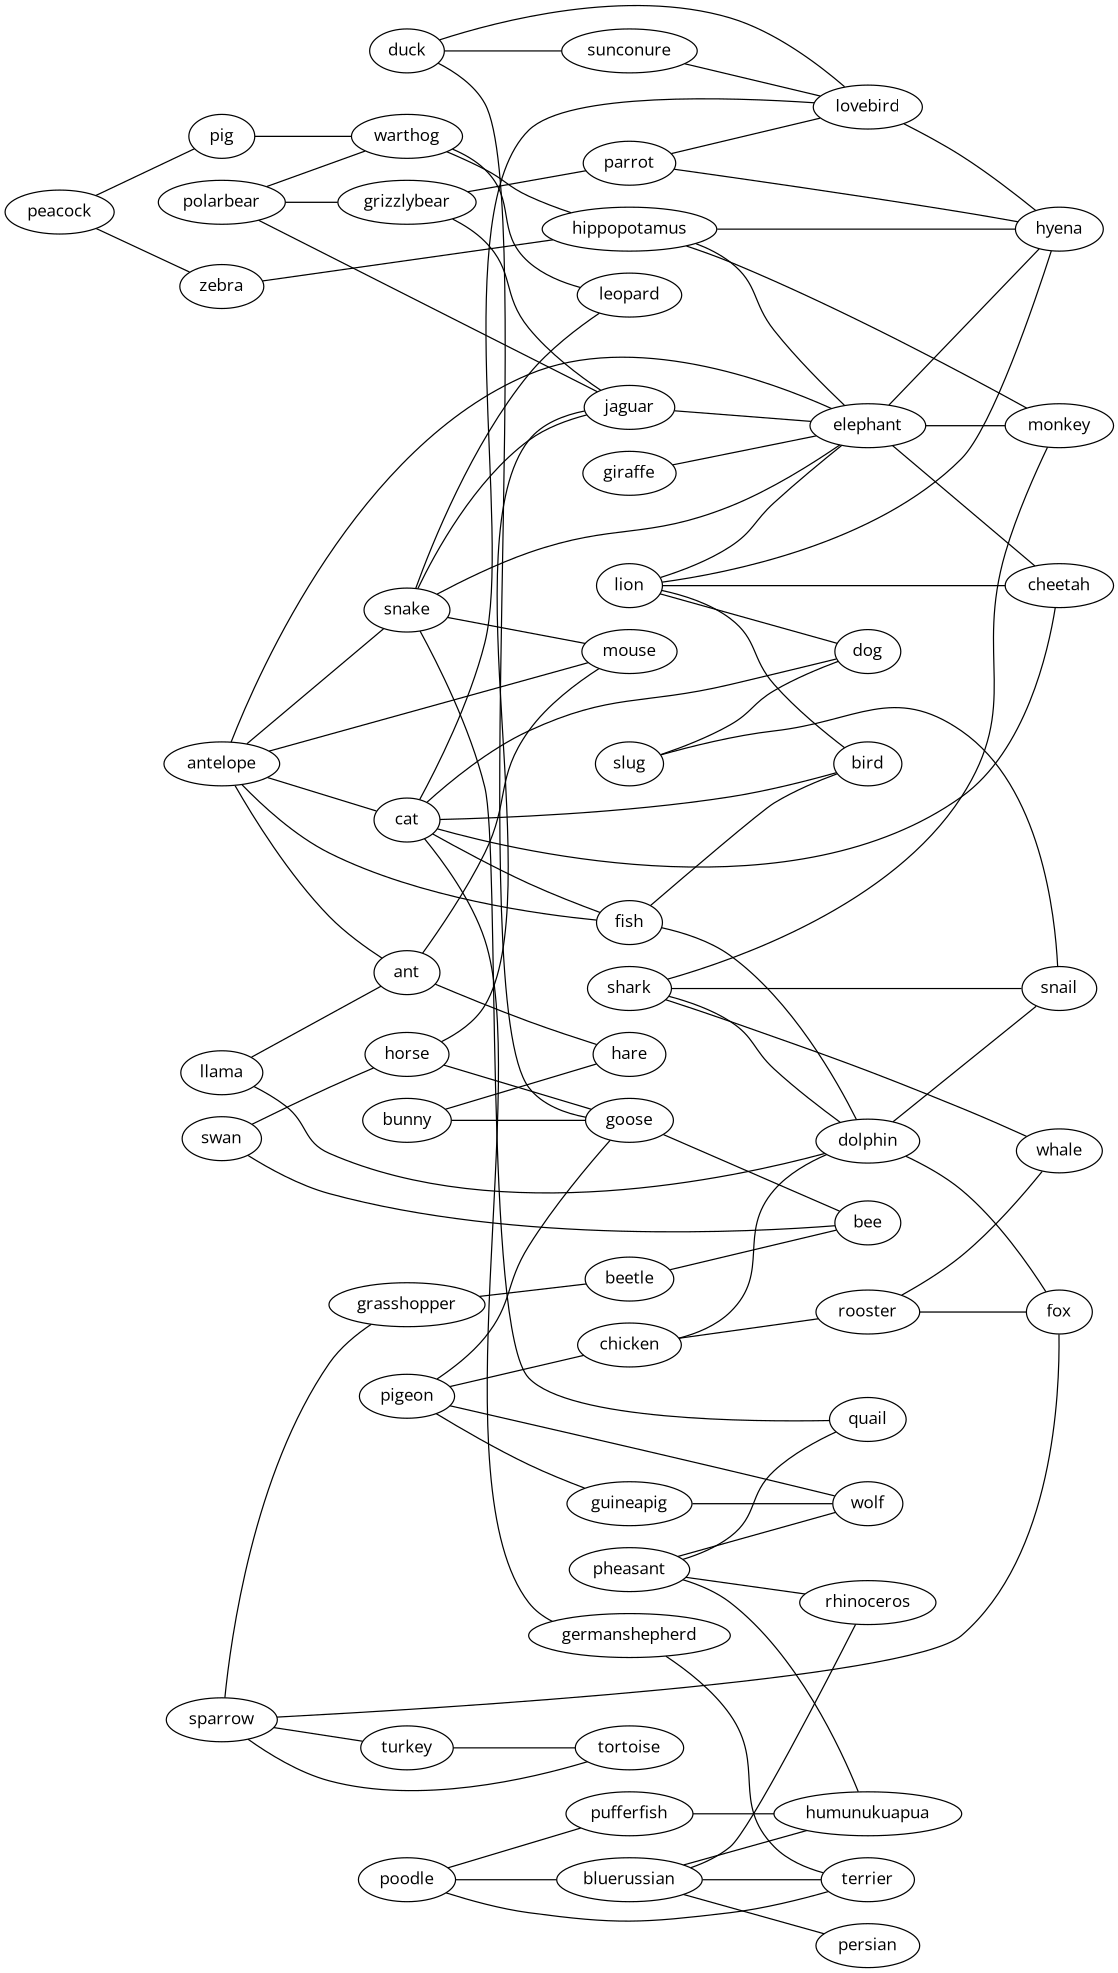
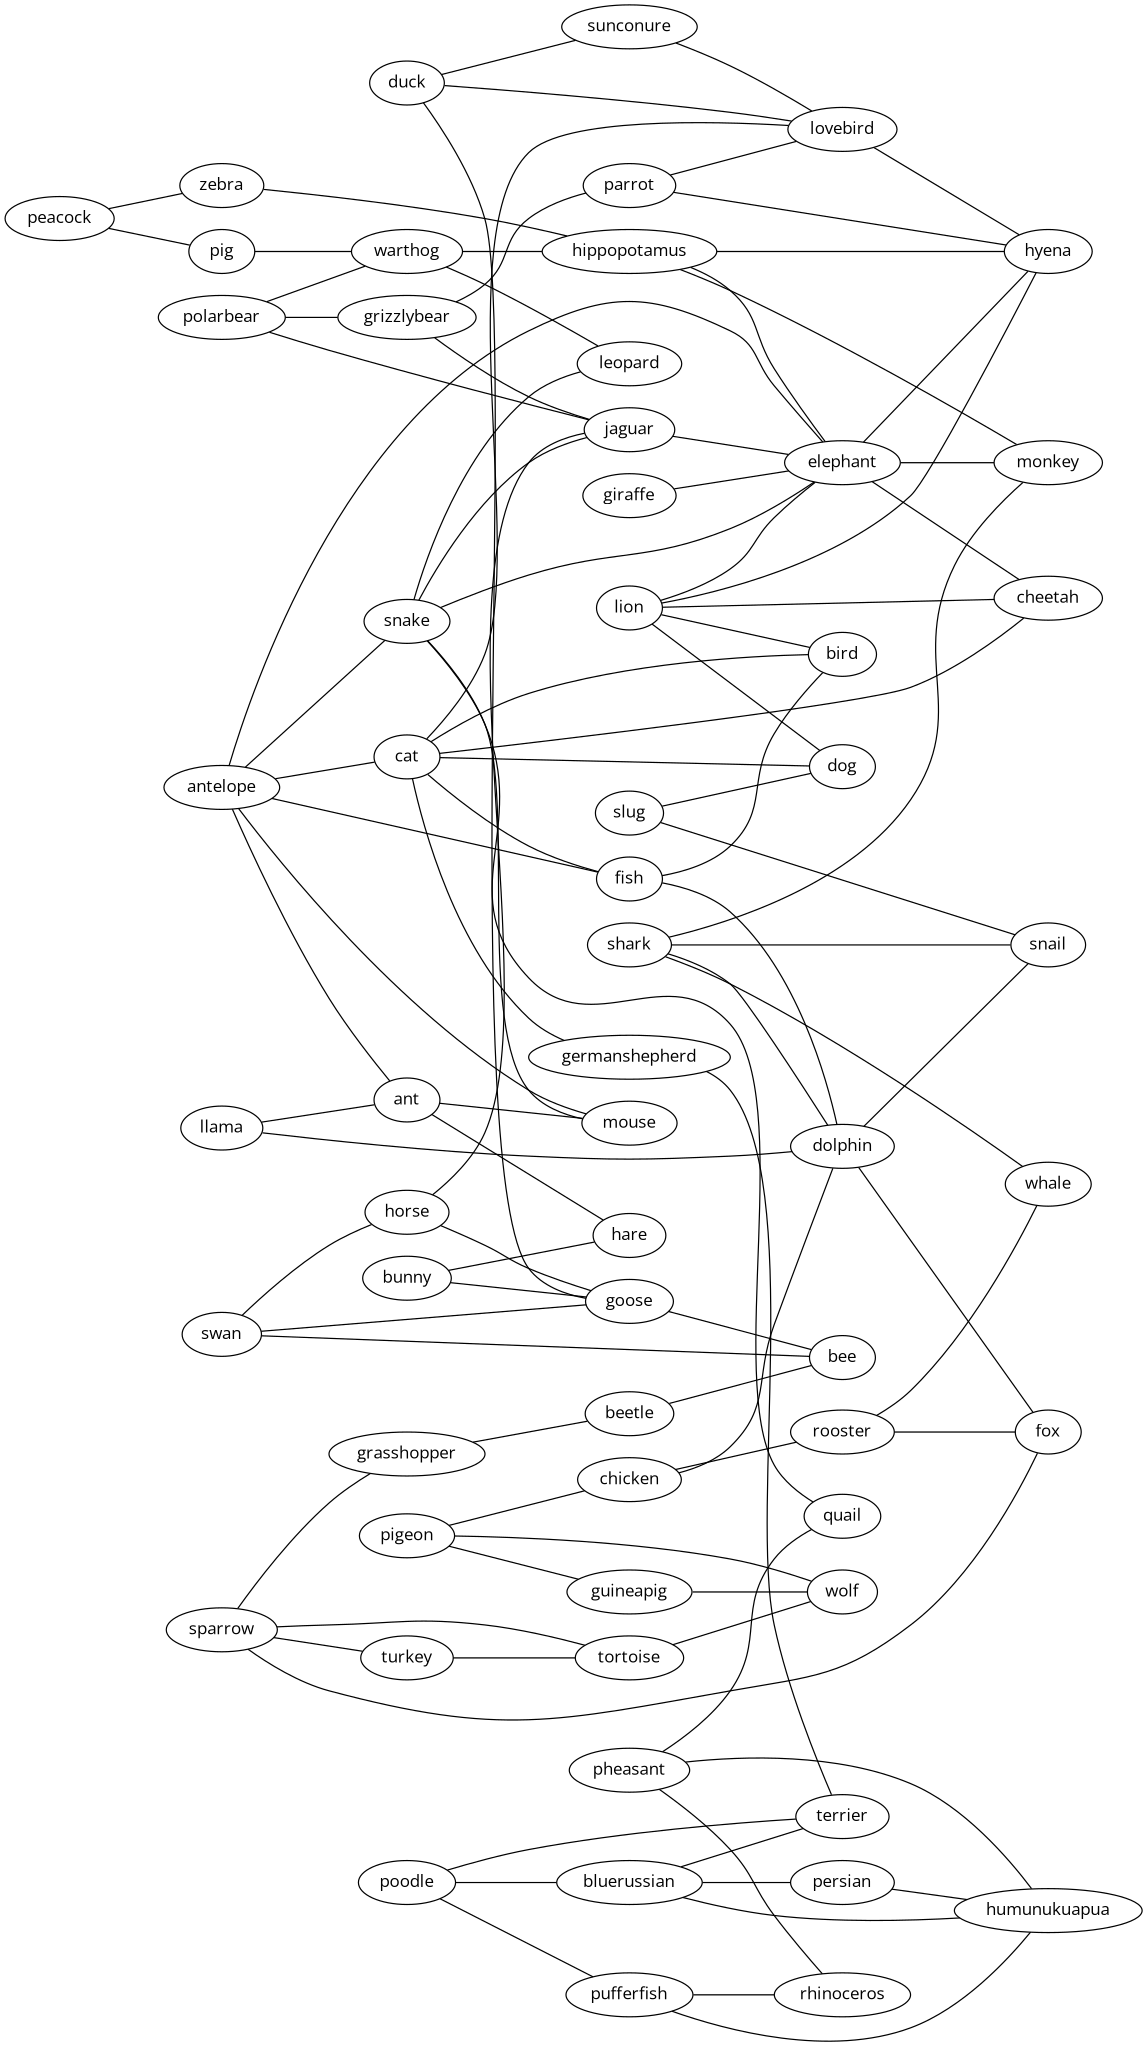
edge "goose" -- "pigeon": now "goose" -- "swan"
edge "wolf" -- "pheasant": now "wolf" -- "tortoise"
edge "rhinoceros" -- "bluerussian": now "rhinoceros" -- "pufferfish"
edge "persian" -- "humunukuapua": added
